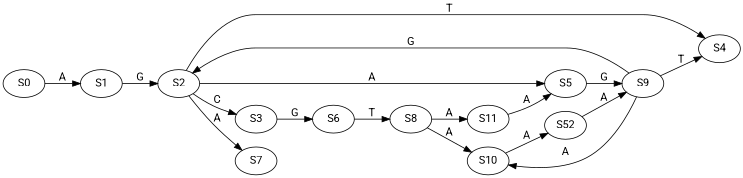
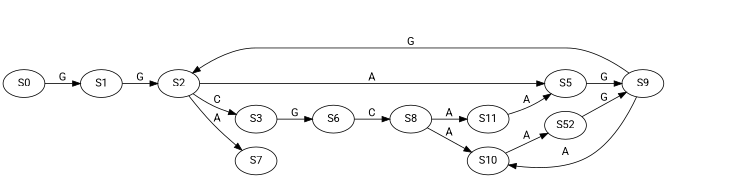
node "S4": removed
edge "S0" -> "S1": label "A" -> "G"
edge "S52" -> "S9": label "A" -> "G"
edge "S6" -> "S8": label "T" -> "C"
